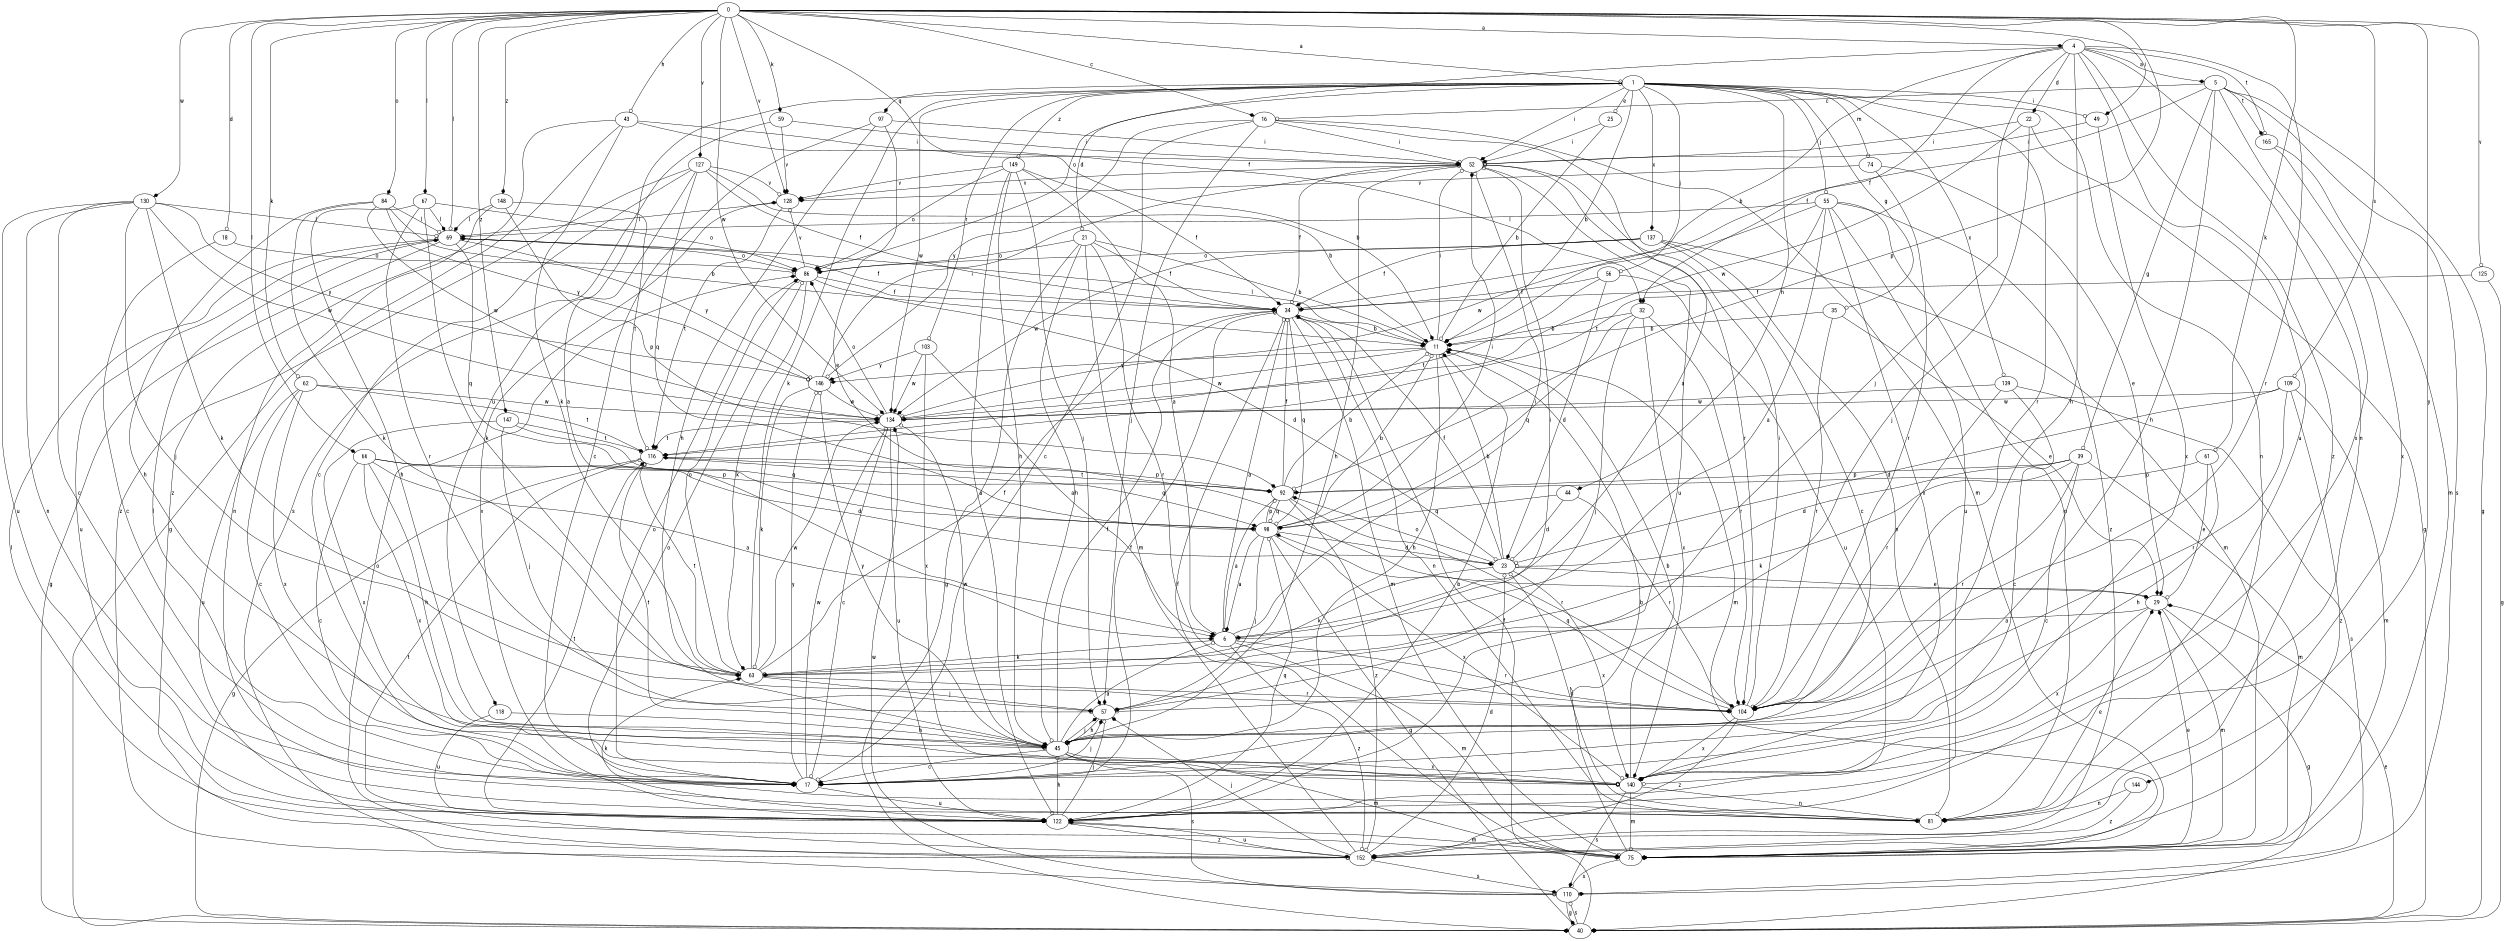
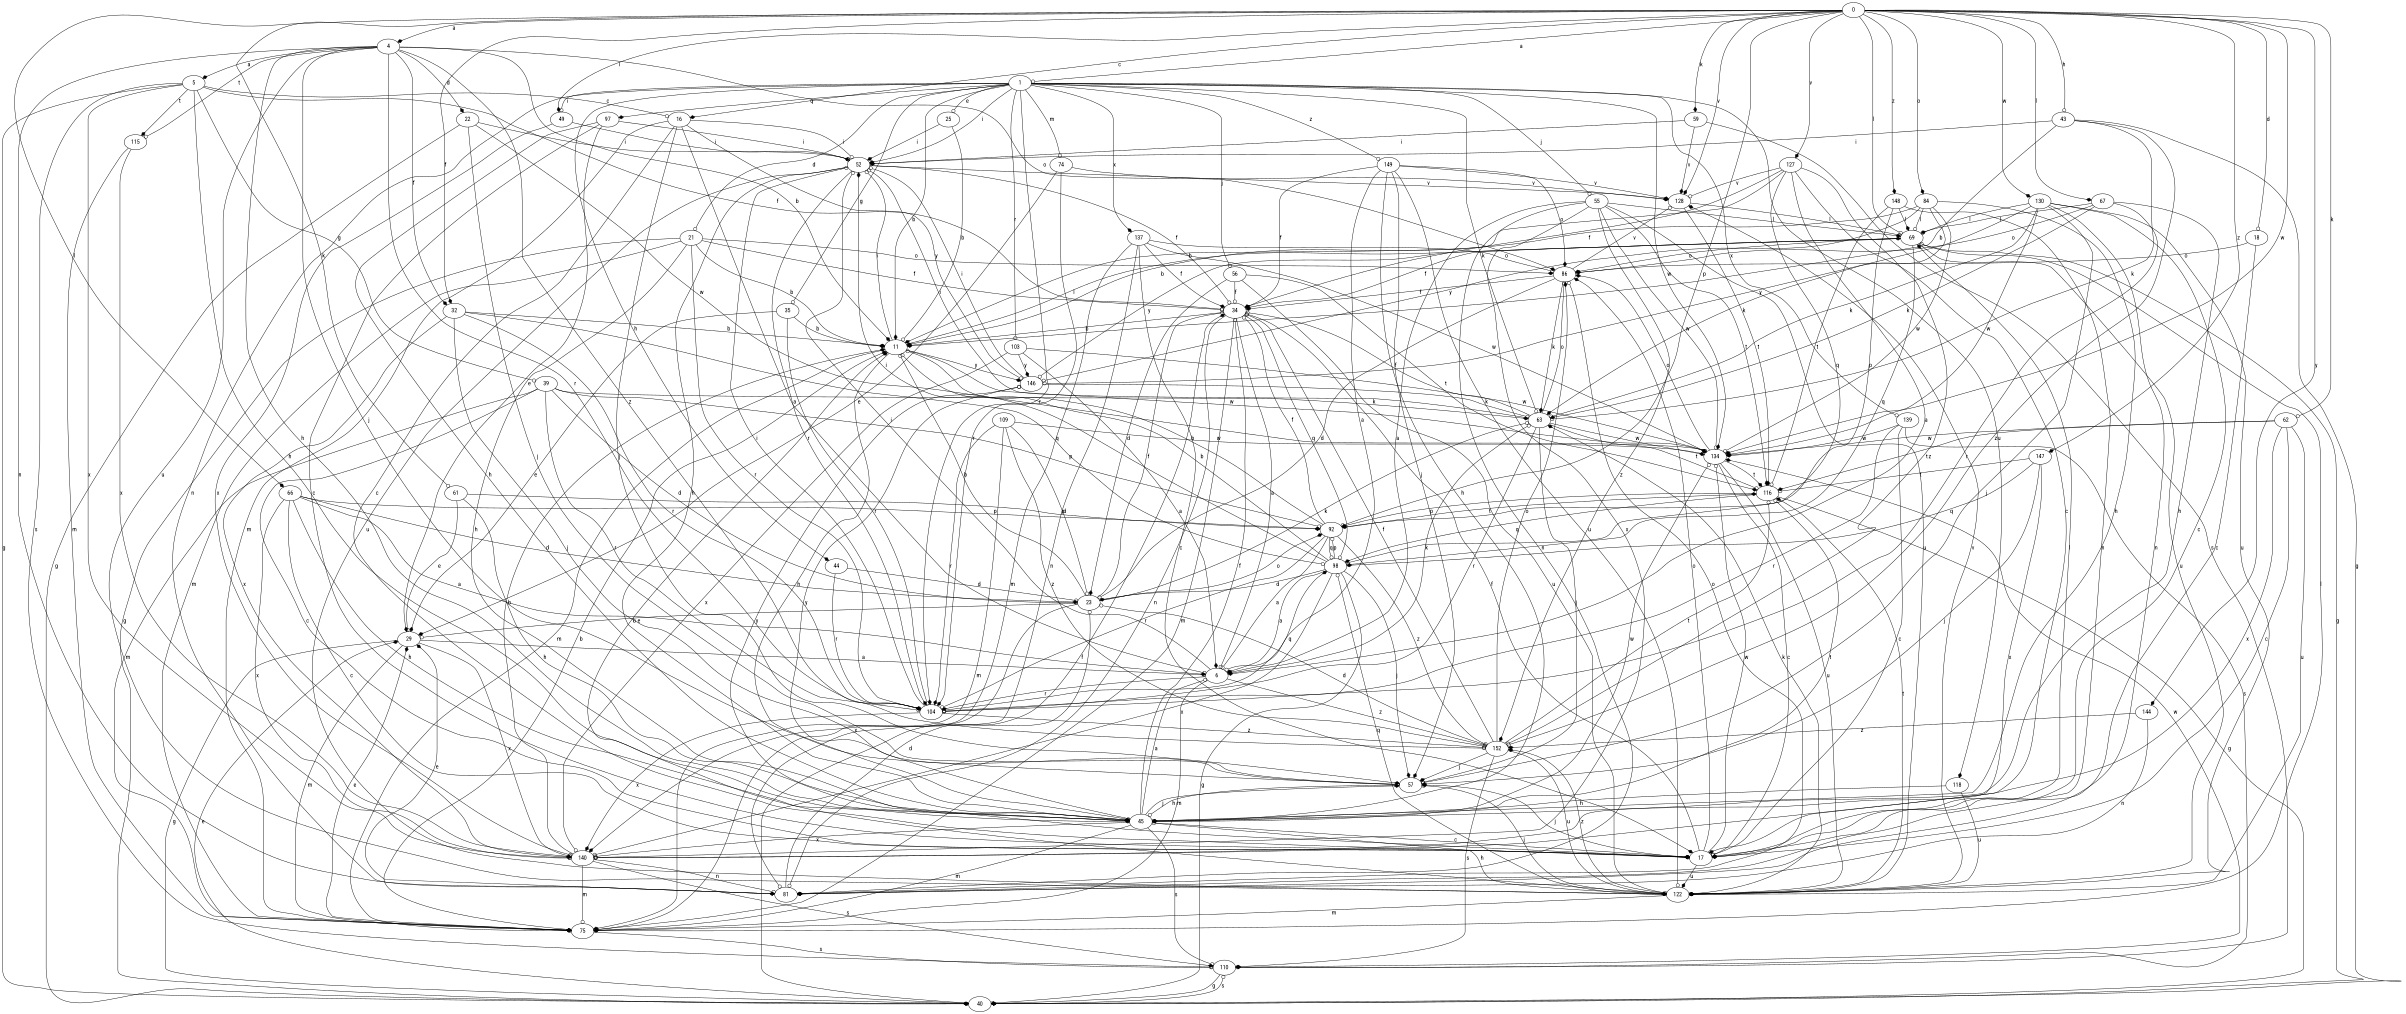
edge "0" -> "109": removed, label "s"
edge "63" -> "1": reversed
node "165": label "165" -> "115"
node "125": removed
edge "146" -> "134": removed, label "w"
edge "44" -> "98": removed, label "q"
